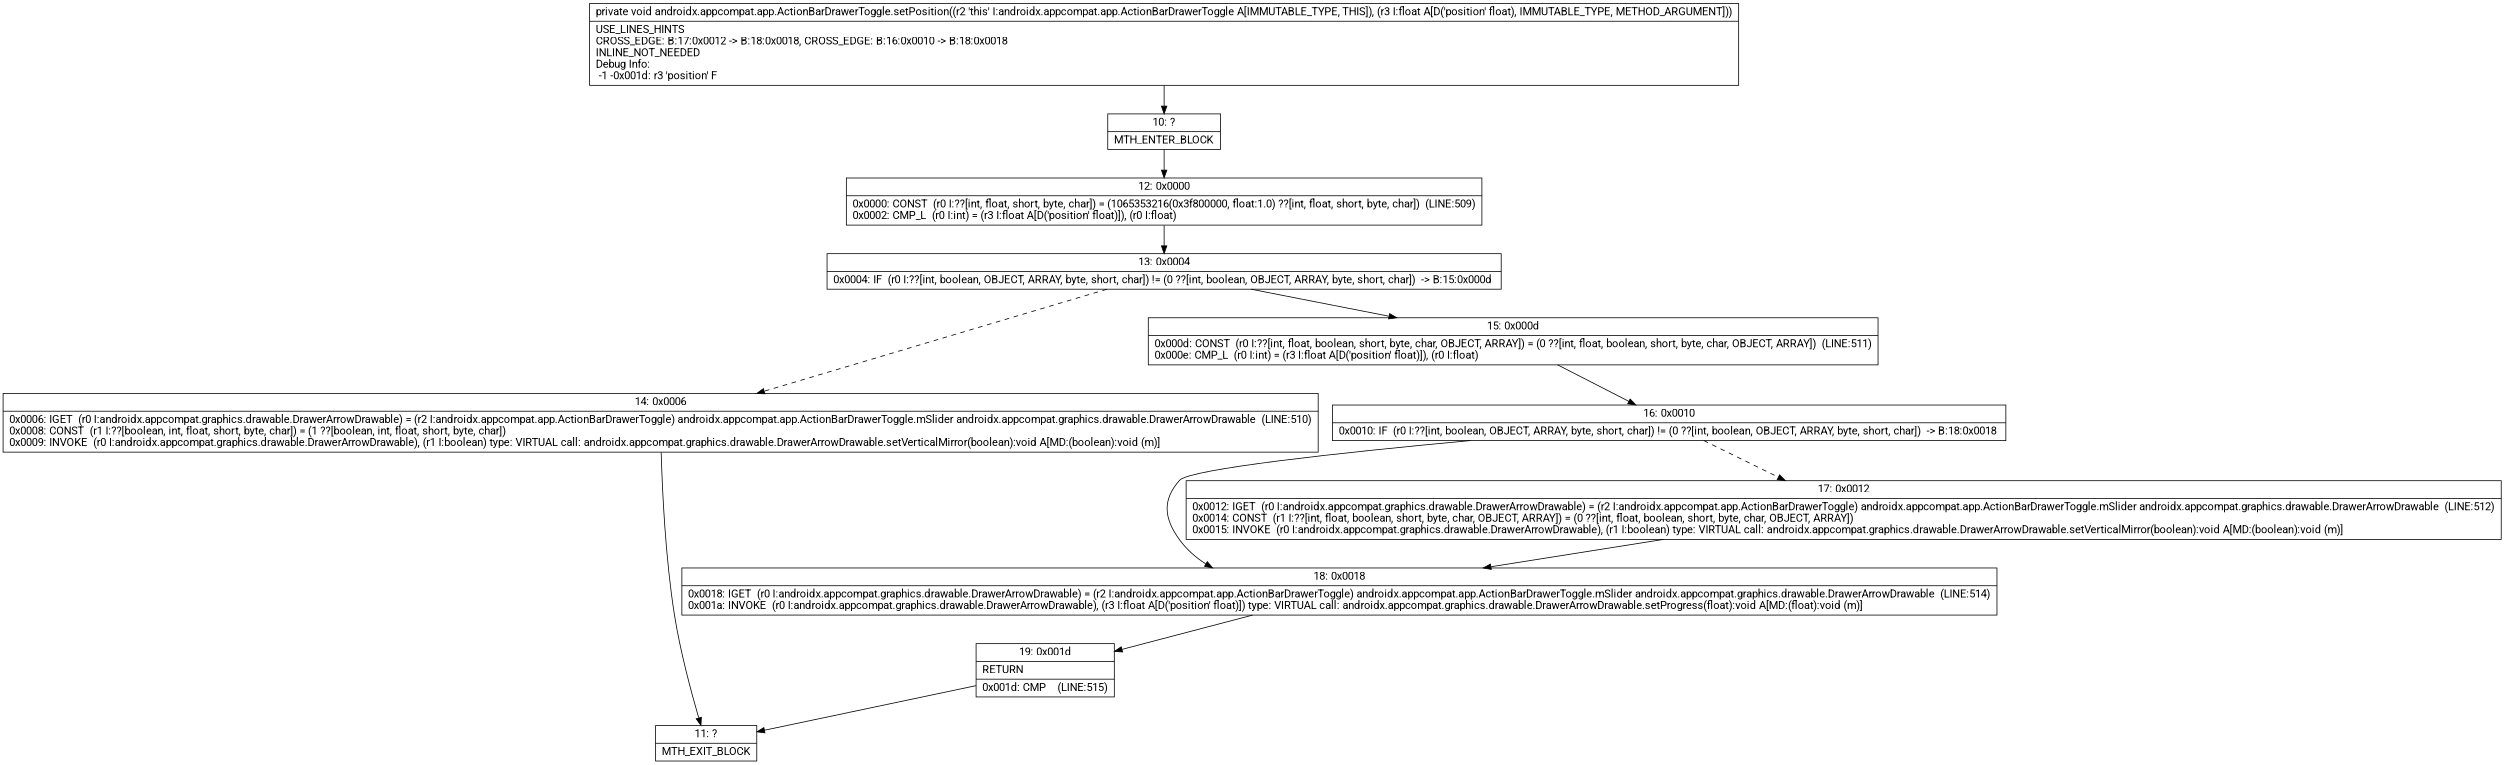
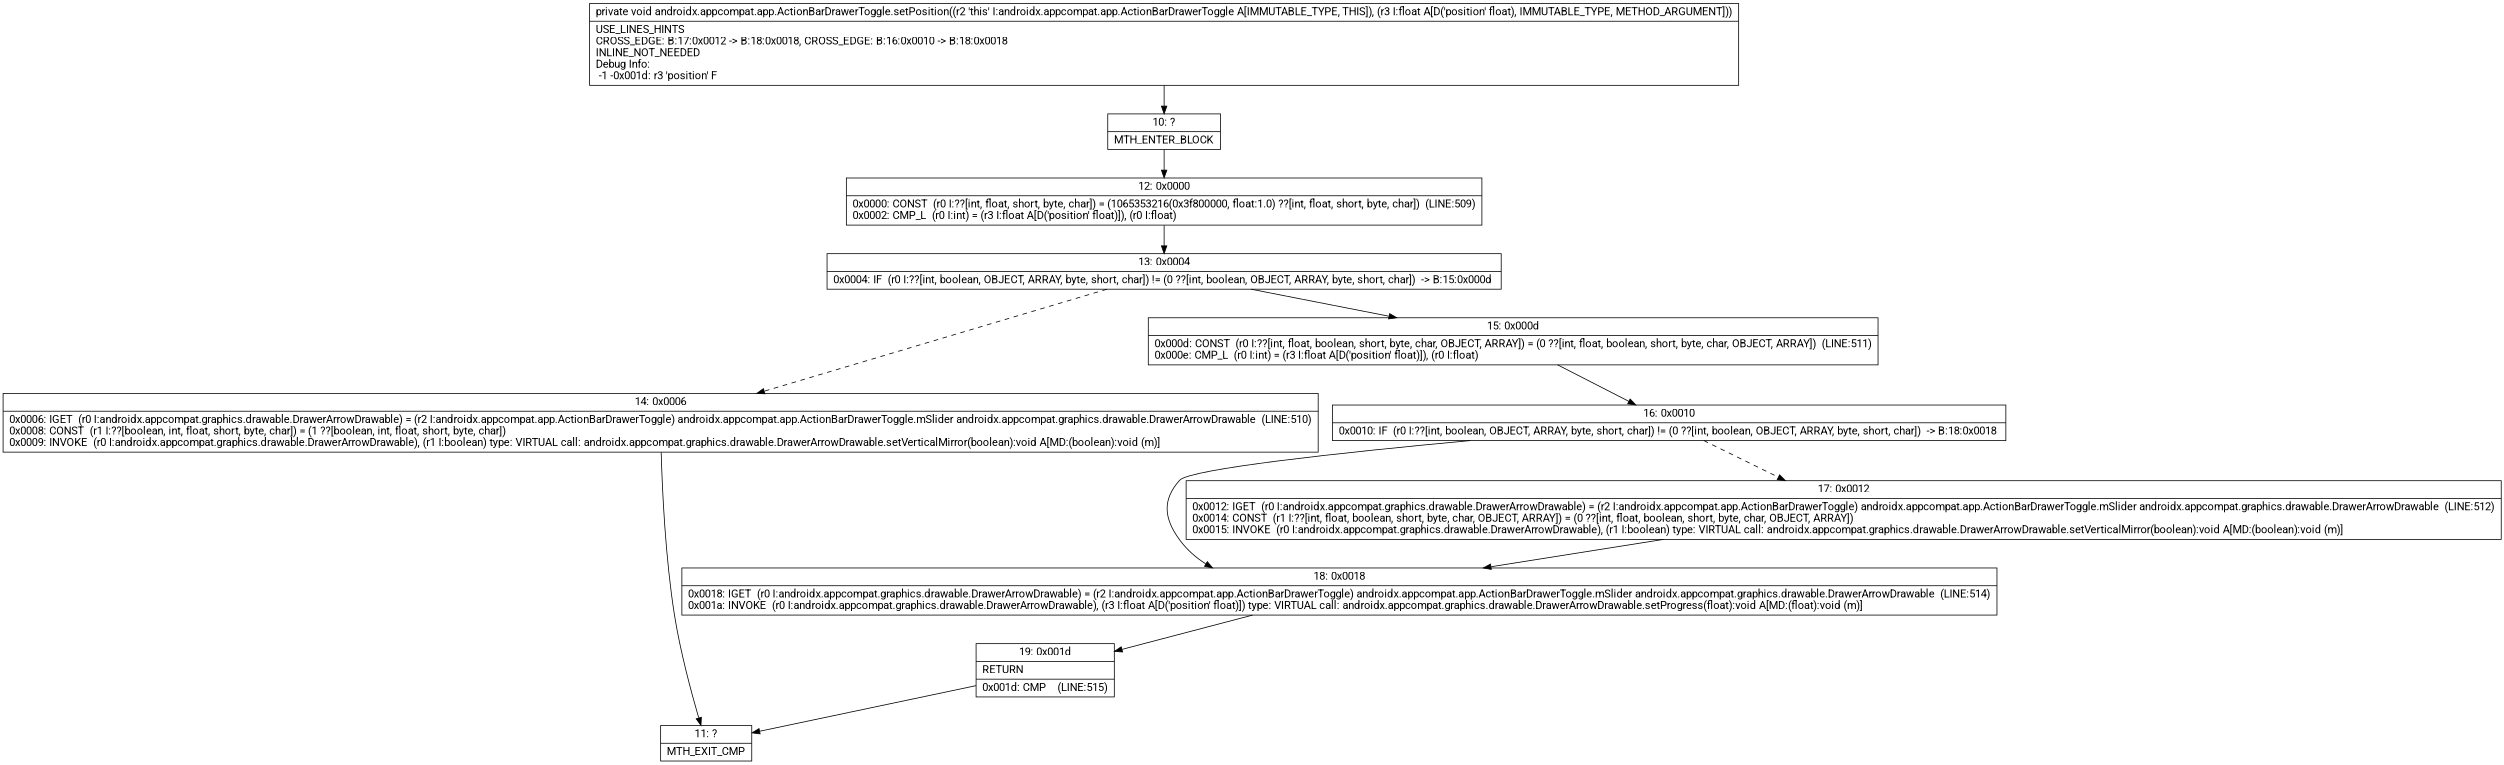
node "11: ?": text "MTH_EXIT_BLOCK" -> "MTH_EXIT_CMP"
